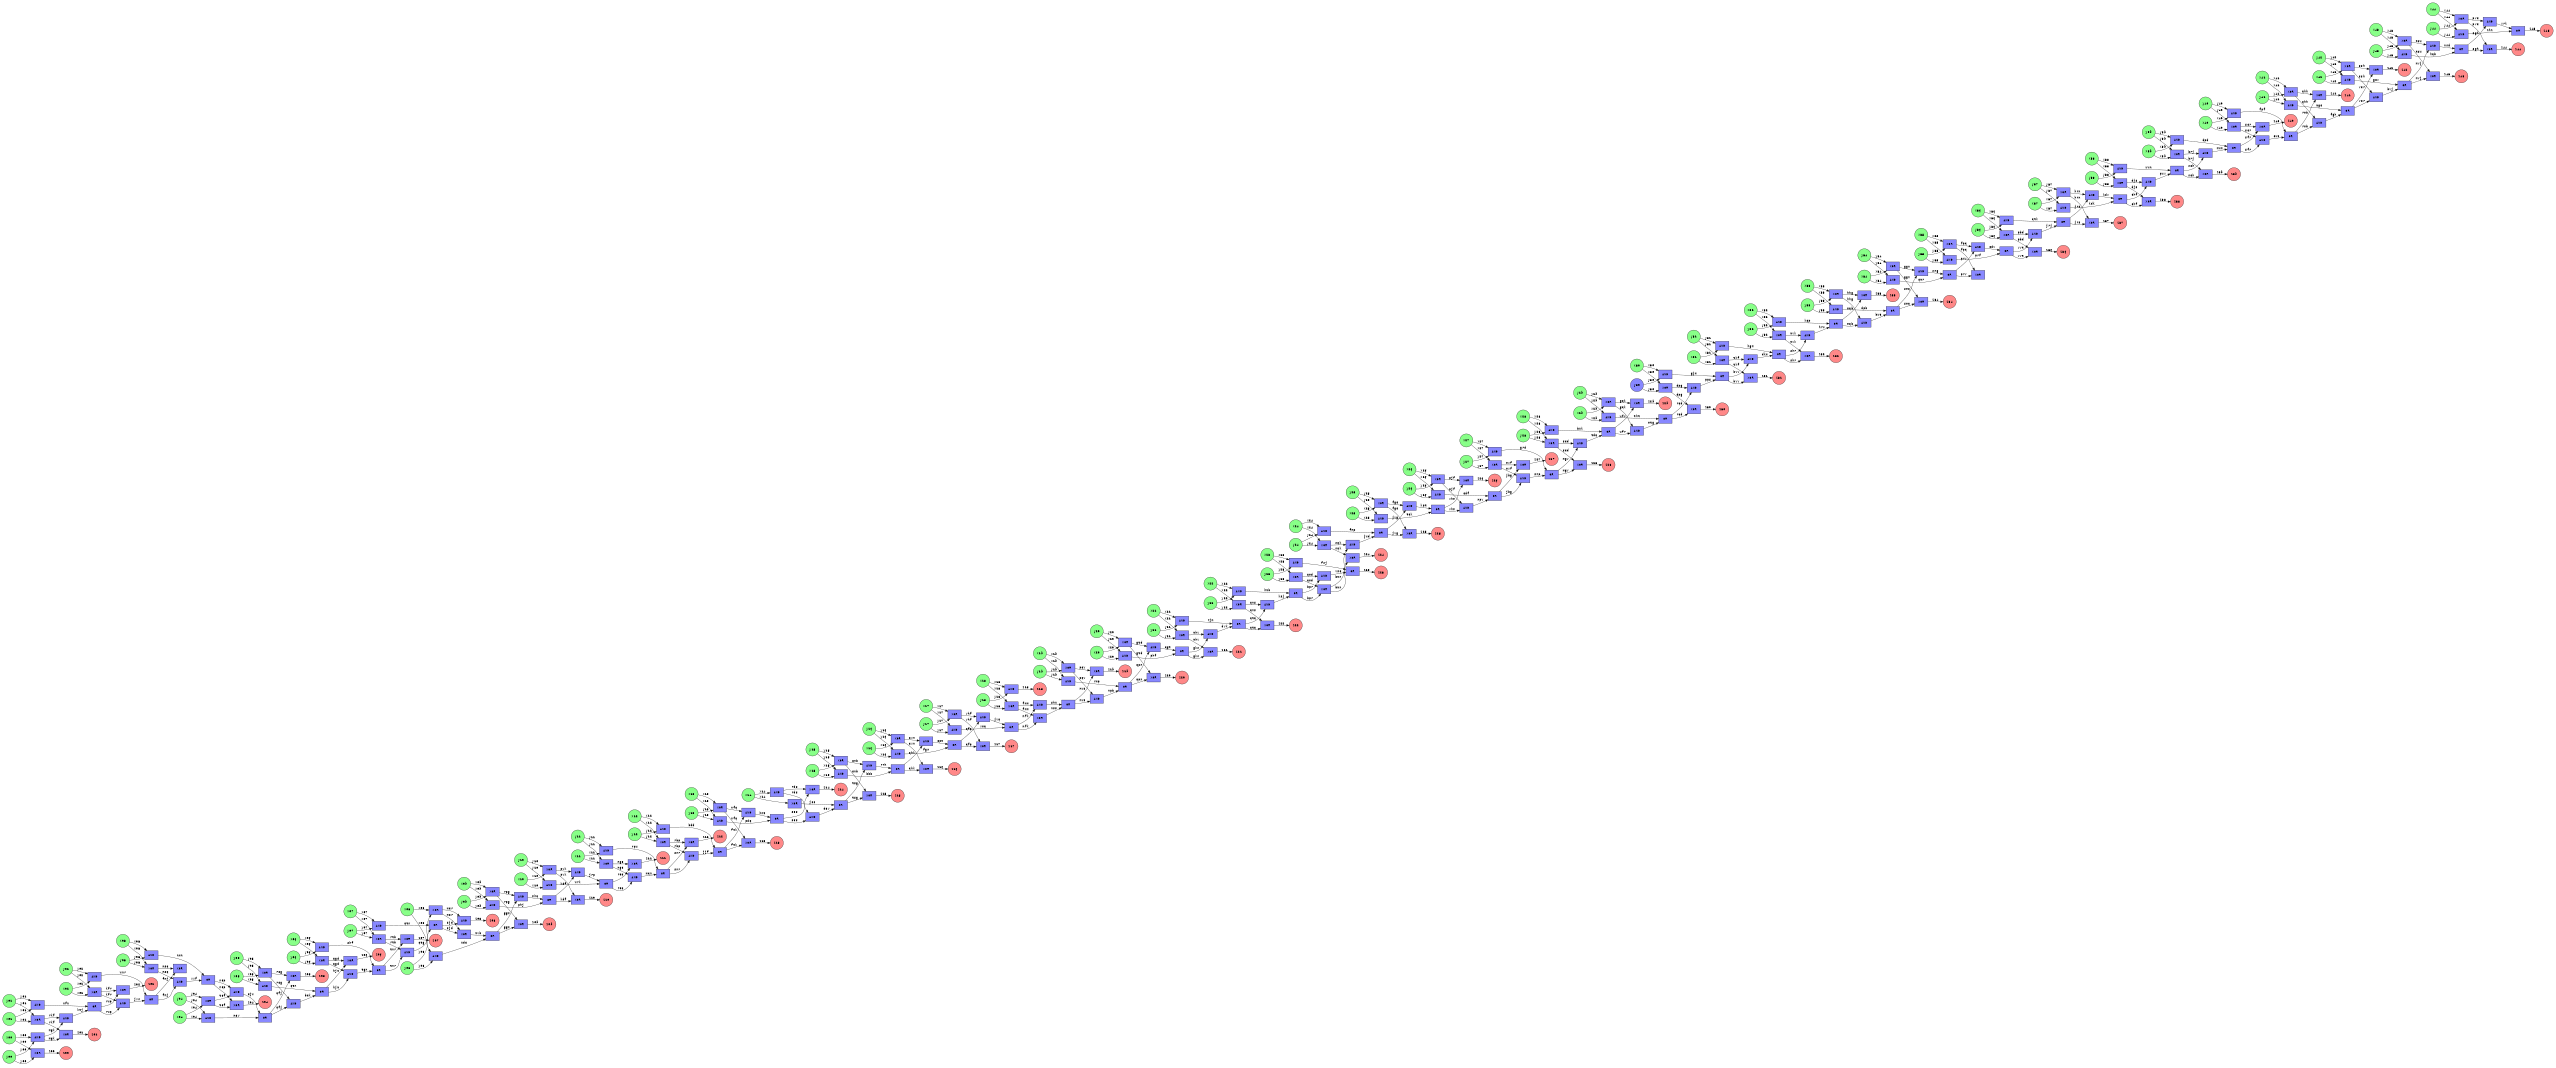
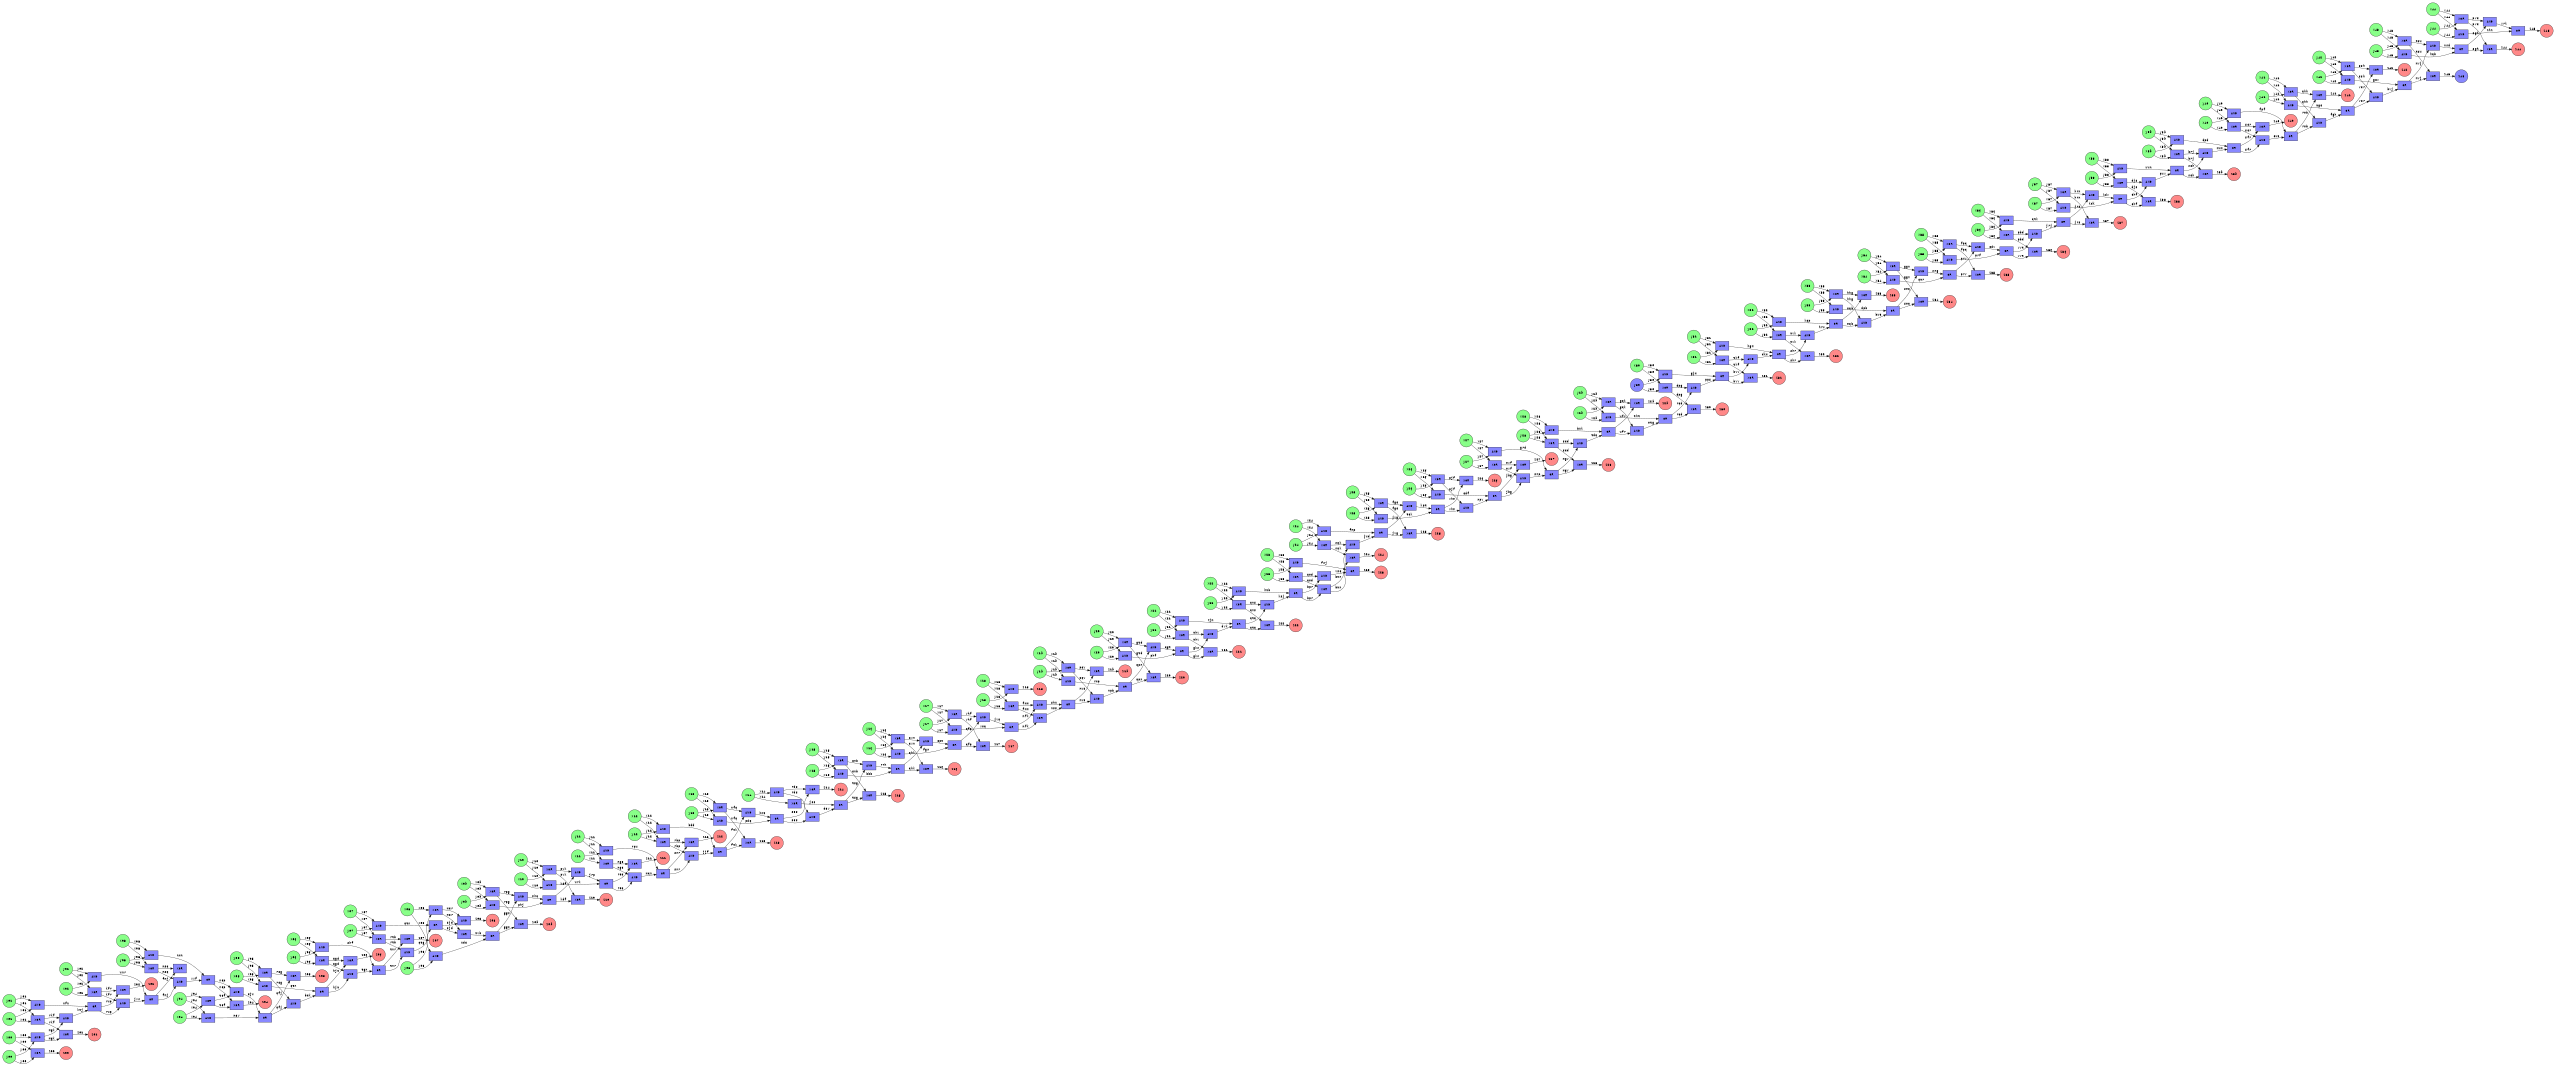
node "z43": fillcolor #ff8888 -> #8888ff
node "z35": added
